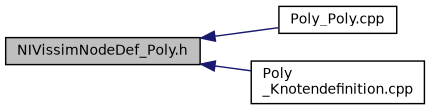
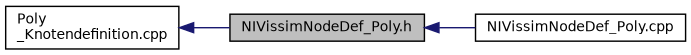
node "Poly_Poly.cpp": label "Poly_Poly.cpp" -> "NIVissimNodeDef_Poly.cpp"
edge "Poly _Knotendefinition.cpp" -> "NIVissimNodeDef_Poly.h": reversed
